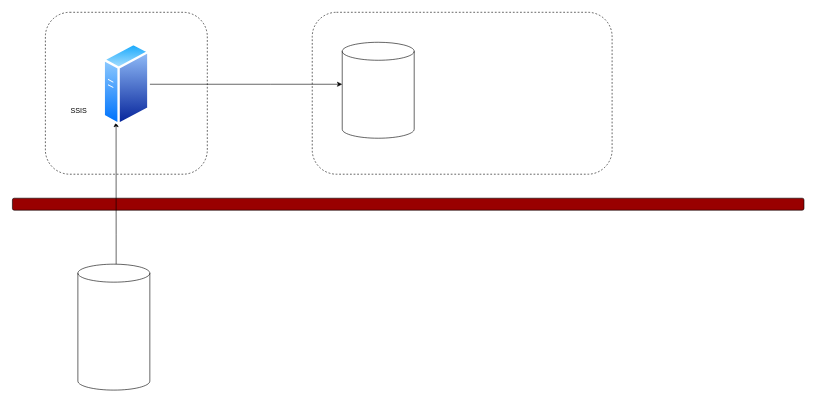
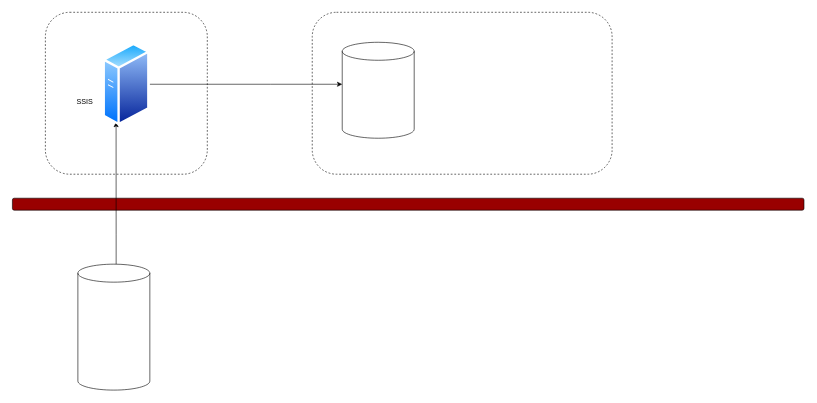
node "SSIS": moved (79, 111) -> (85, 102)
